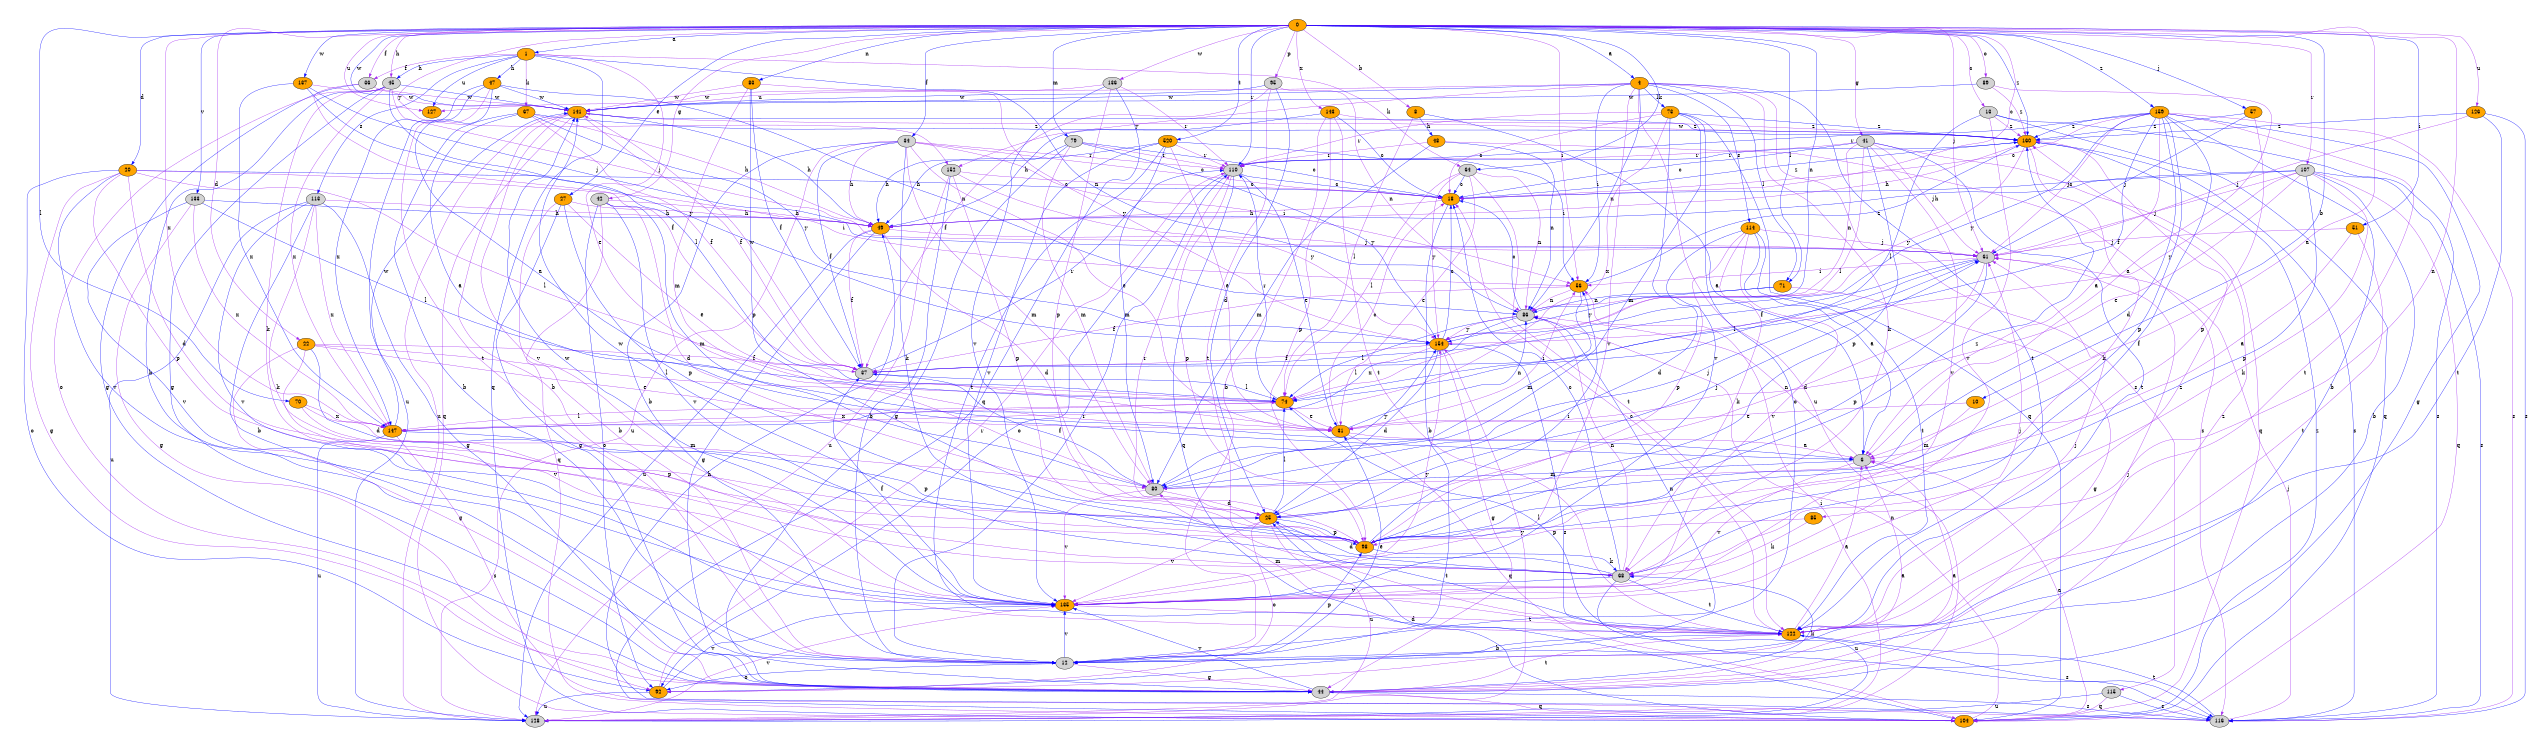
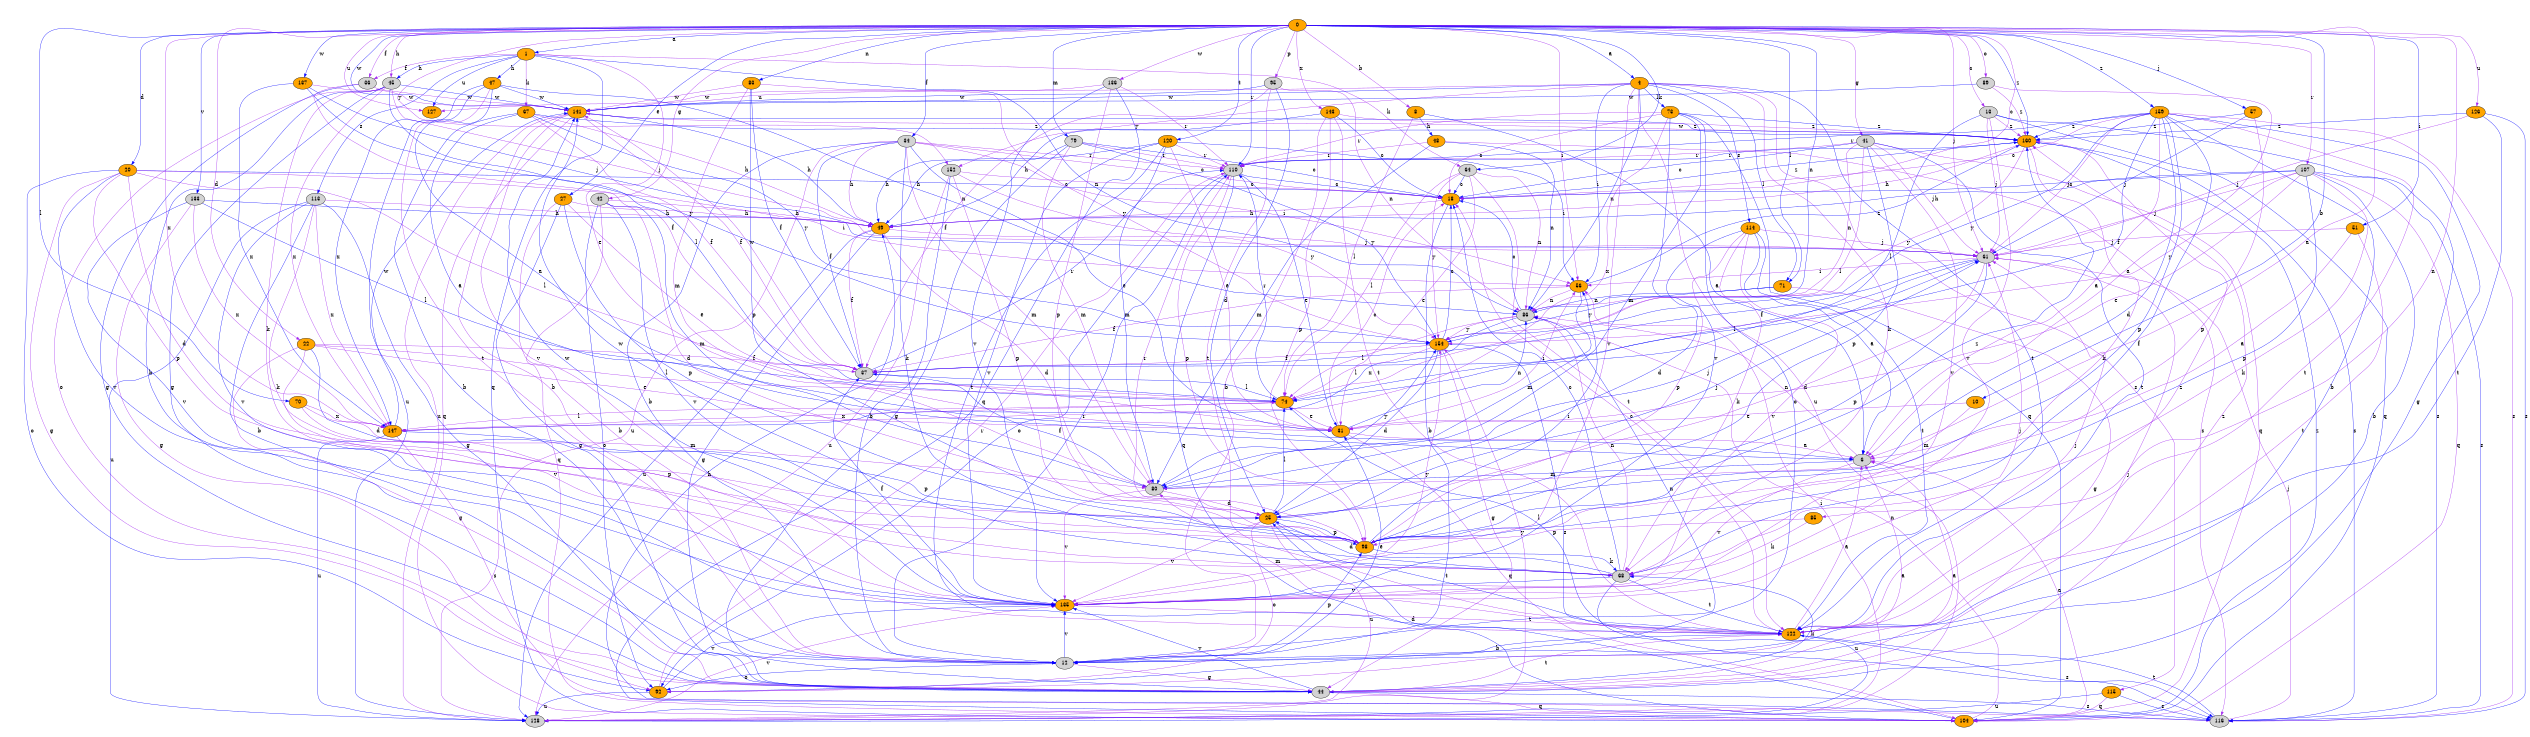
node "520": label "520" -> "120"
edge "13" -> "61": added, label "j"
edge "34" -> "31": color purple -> blue
edge "86" -> "74": color blue -> purple
node "115": fillcolor lightgrey -> orange
